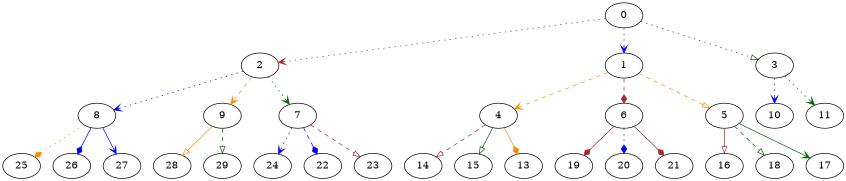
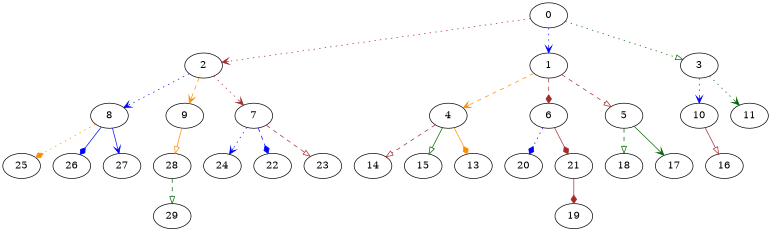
edge "2" -> "7": color darkgreen -> brown
edge "1" -> "5": color darkorange -> brown
edge "9" -> "29": now "28" -> "29"
edge "5" -> "16": now "10" -> "16"
edge "6" -> "19": now "21" -> "19"
